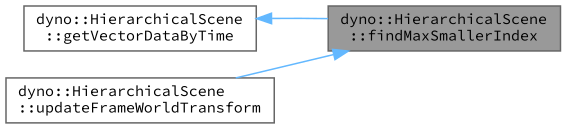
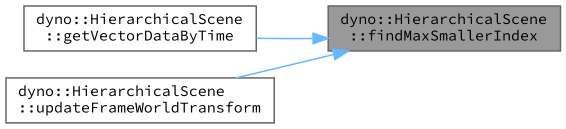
edge "dyno::HierarchicalScene ::findMaxSmallerIndex" -> "dyno::HierarchicalScene ::getVectorDataByTime": reversed
